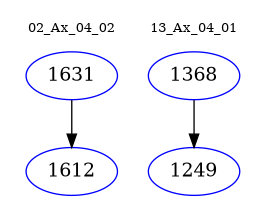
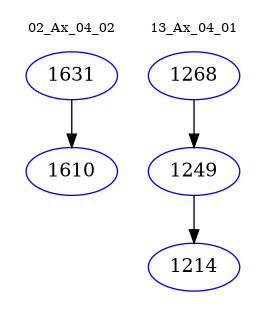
node "1368": label "1368" -> "1268"
node "1612": label "1612" -> "1610"
node "1214": added
